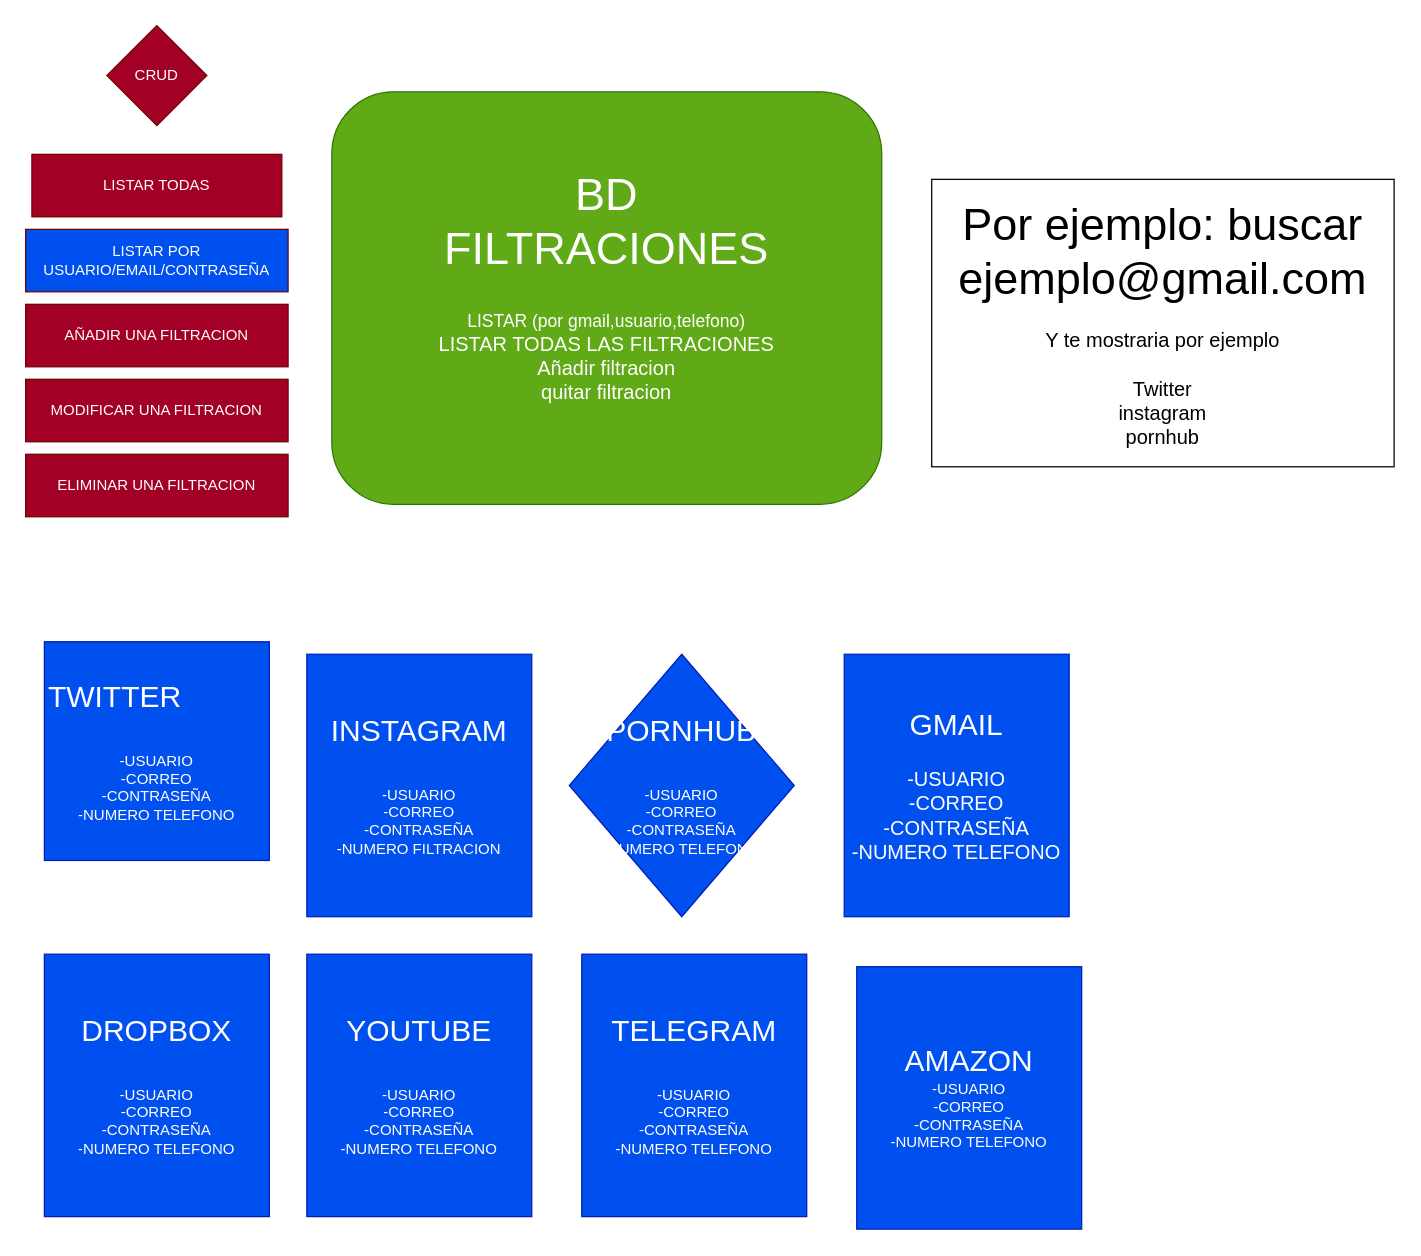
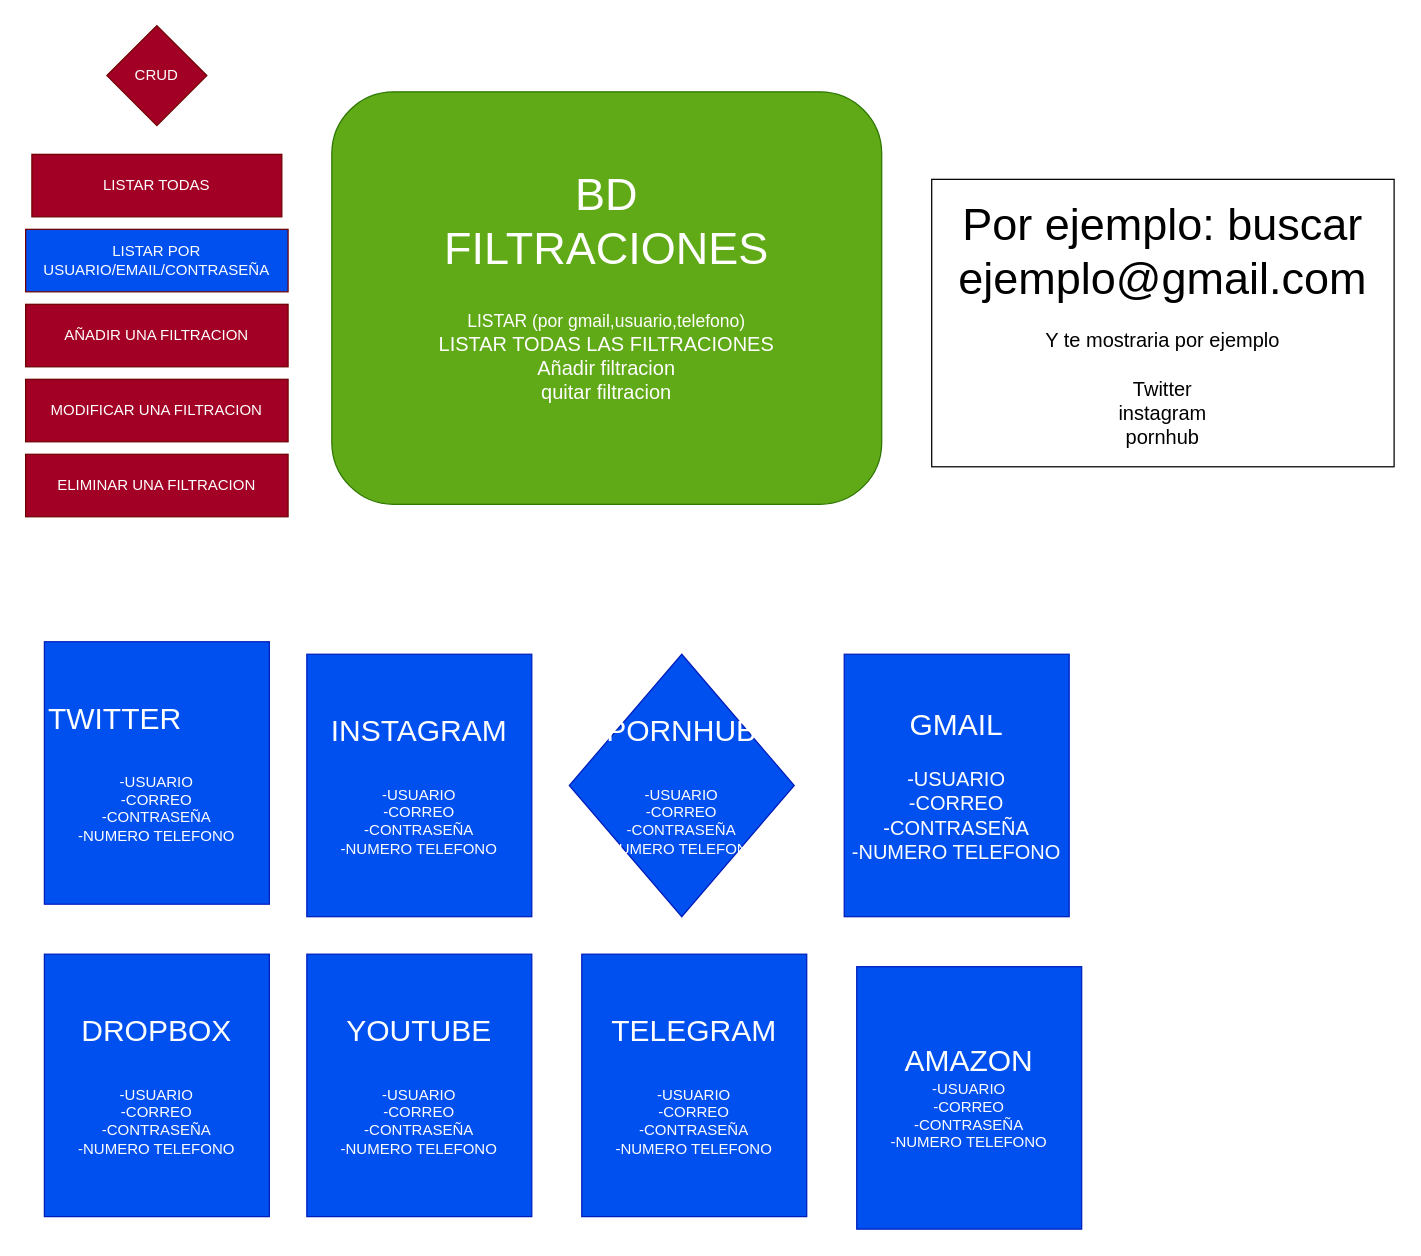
node "TWITTER -USUARIO -CORREO -CONTRASEÑA -NUMERO TELEFONO": size 225x219 -> 225x263
node "INSTAGRAM -USUARIO -CORREO -CONTRASEÑA -NUMERO FILTRACION": label "INSTAGRAM -USUARIO -CORREO -CONTRASEÑA -NUMERO FILTRACION" -> "INSTAGRAM -USUARIO -CORREO -CONTRASEÑA -NUMERO TELEFONO"
